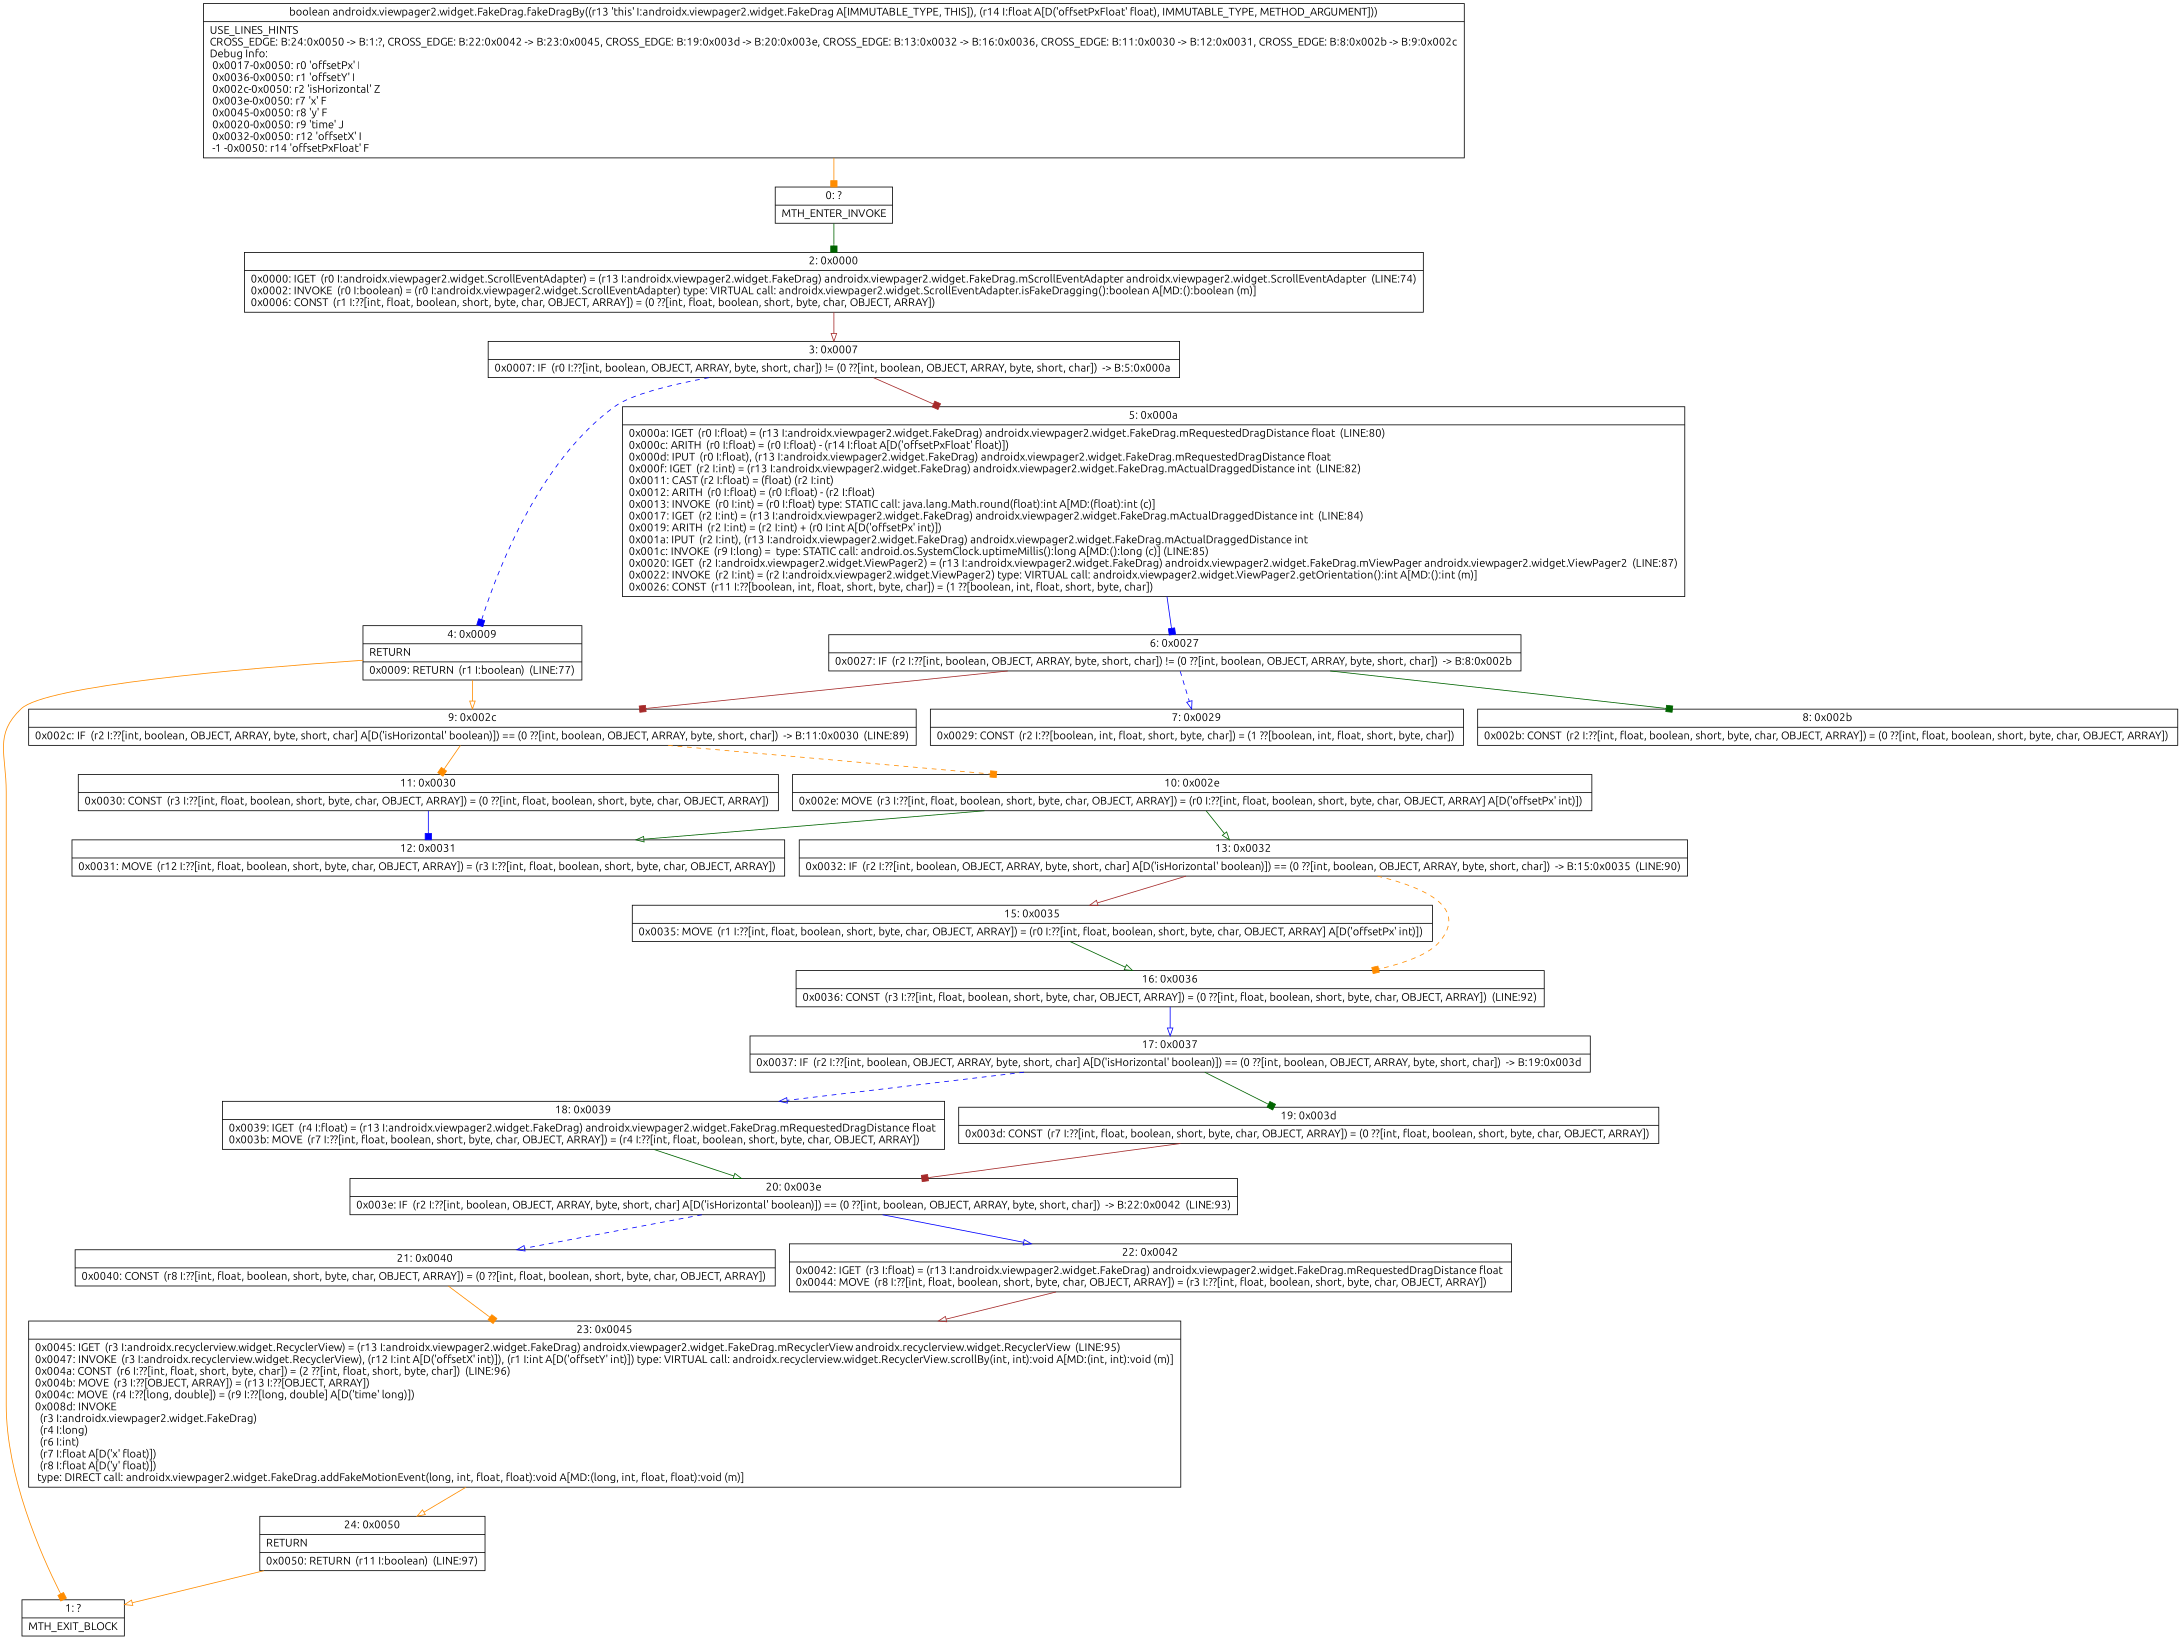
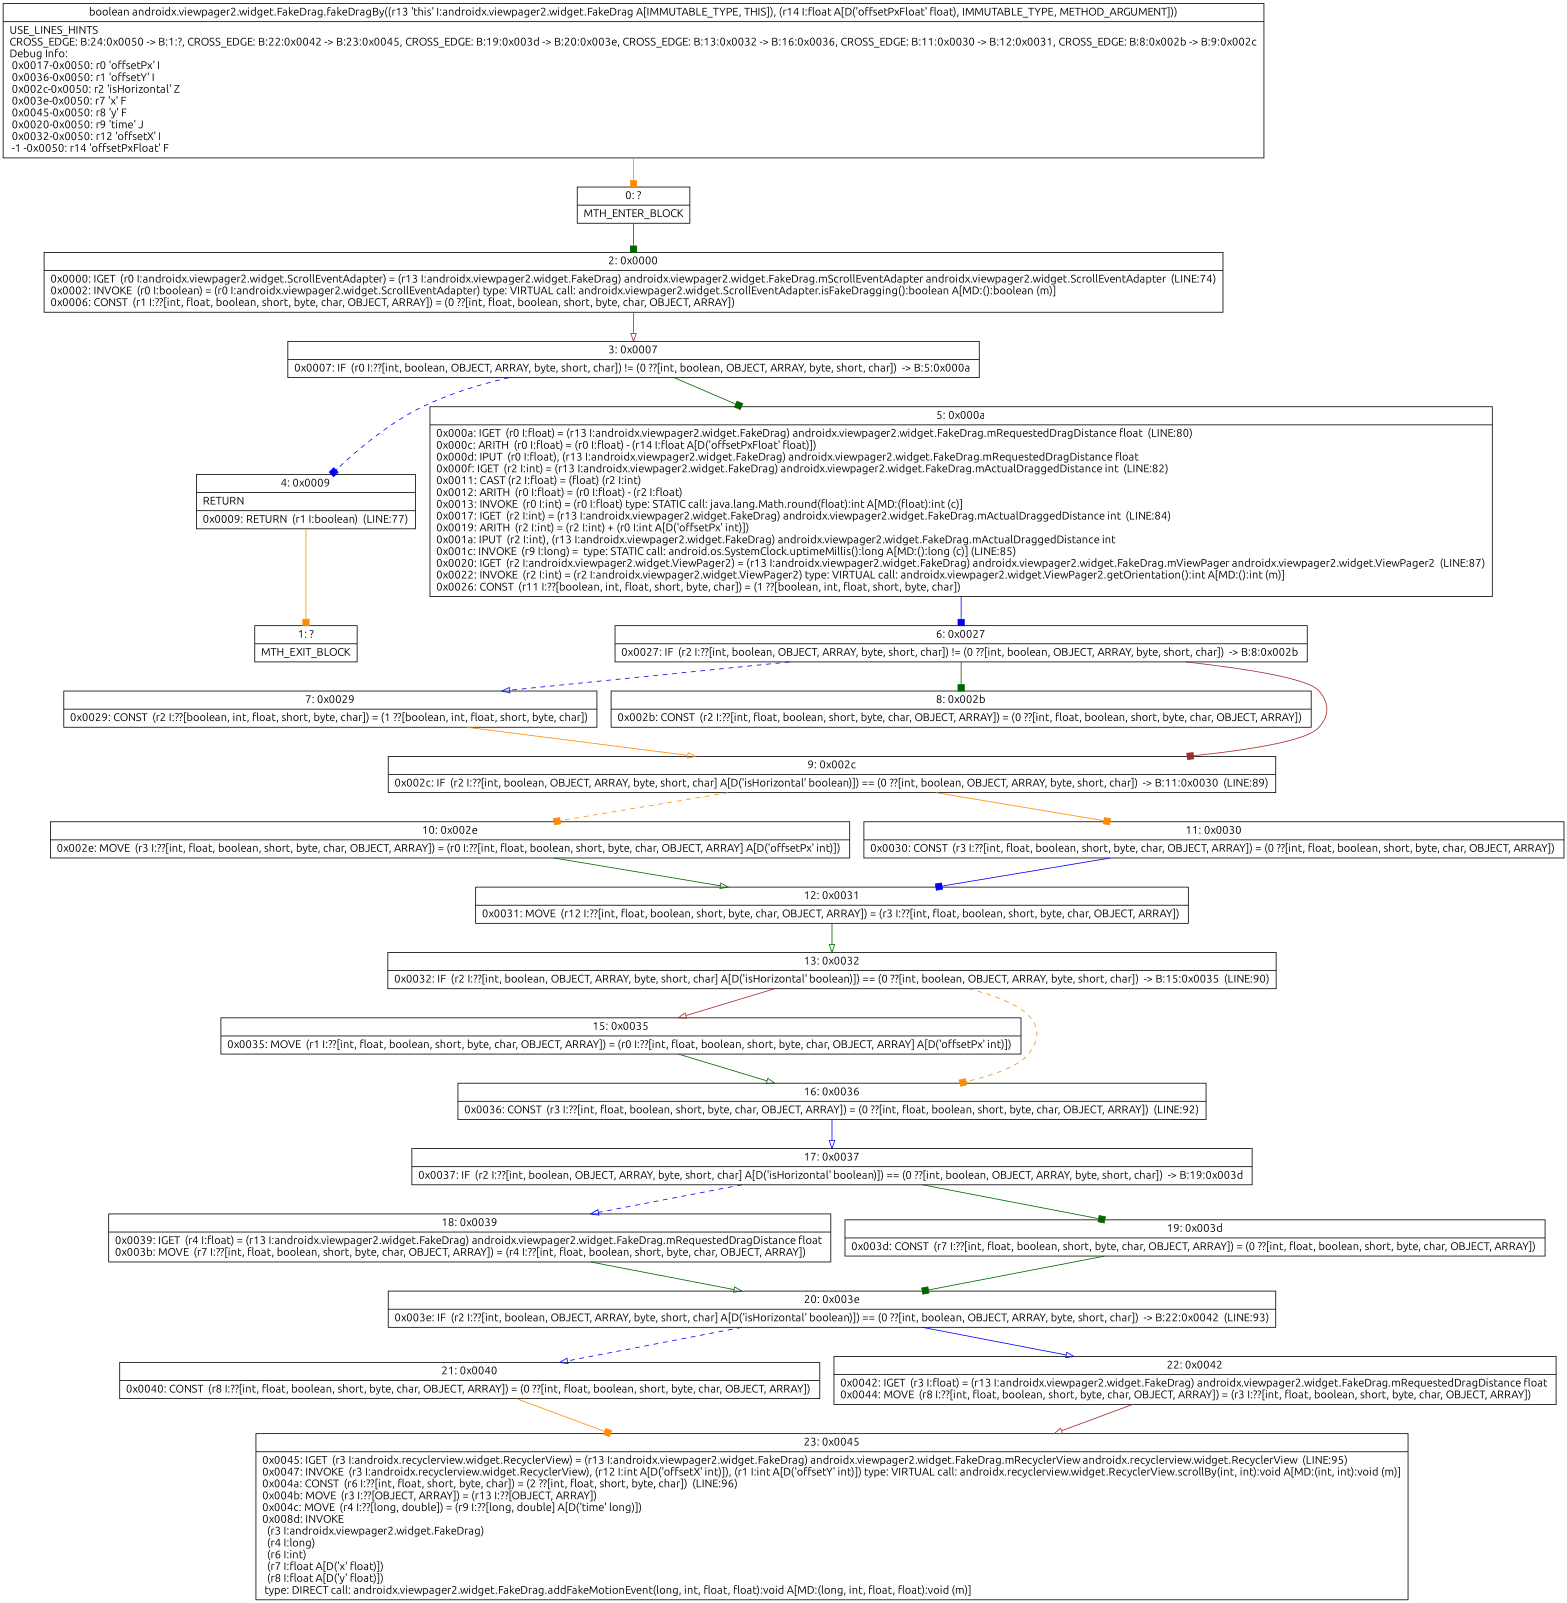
node "0: ?": text "MTH_ENTER_INVOKE" -> "MTH_ENTER_BLOCK"
edge "3: 0x0007" -> "5: 0x000a": color brown -> darkgreen
edge "4: 0x0009" -> "9: 0x002c": now "7: 0x0029" -> "9: 0x002c"
edge "10: 0x002e" -> "13: 0x0032": now "12: 0x0031" -> "13: 0x0032"
edge "19: 0x003d" -> "20: 0x003e": color brown -> darkgreen
node "24: 0x0050": removed
